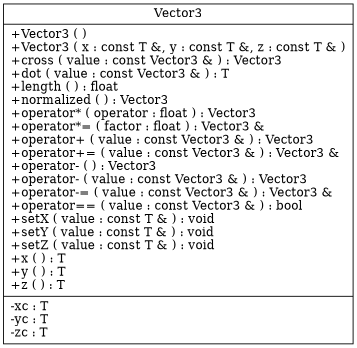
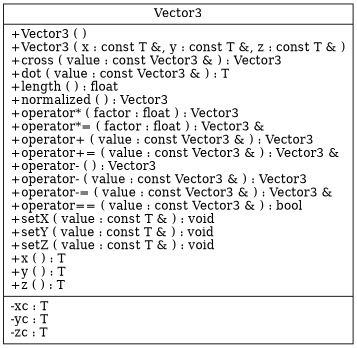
node "Vector3": text "+operator* ( operator : float ) : Vector3" -> "+operator* ( factor : float ) : Vector3"
